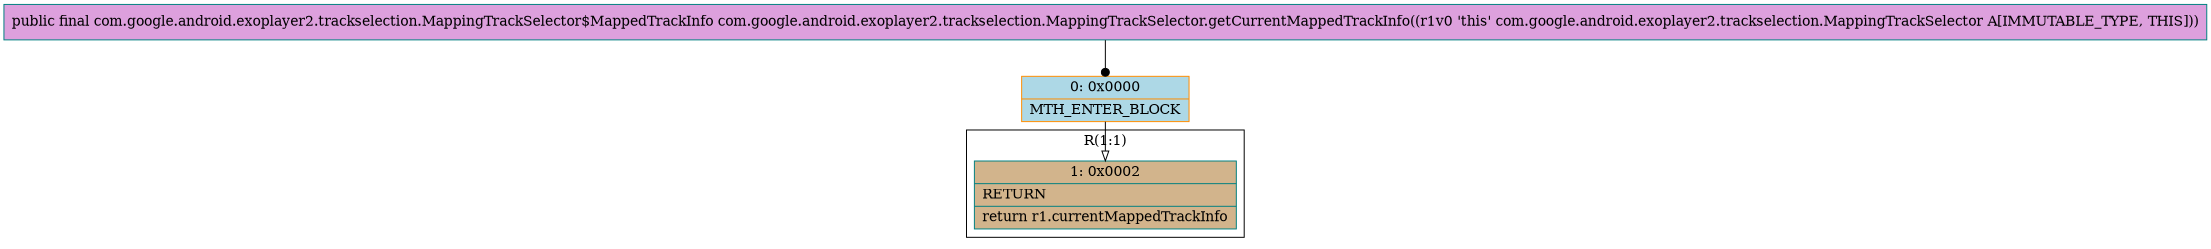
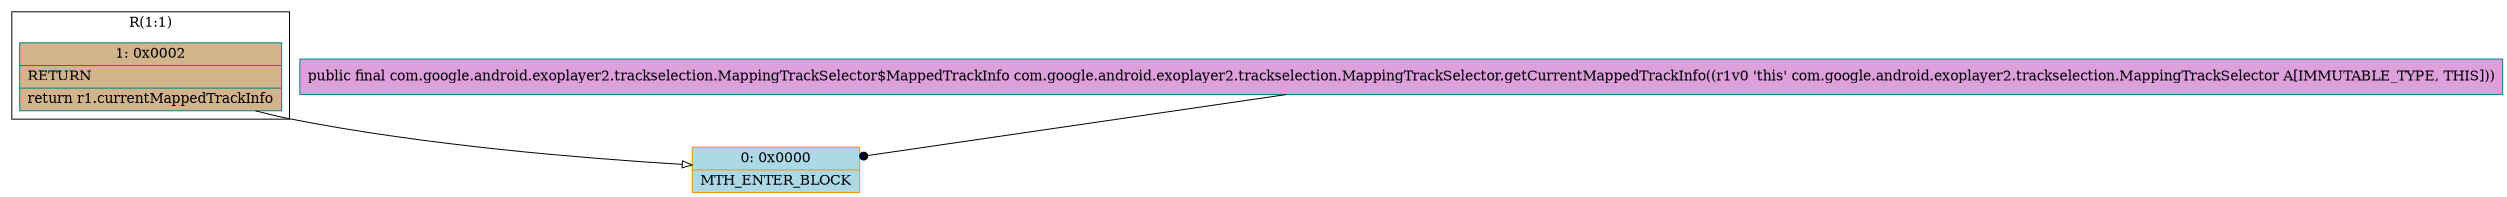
edge "0: 0x0000" -> "1: 0x0002": reversed
